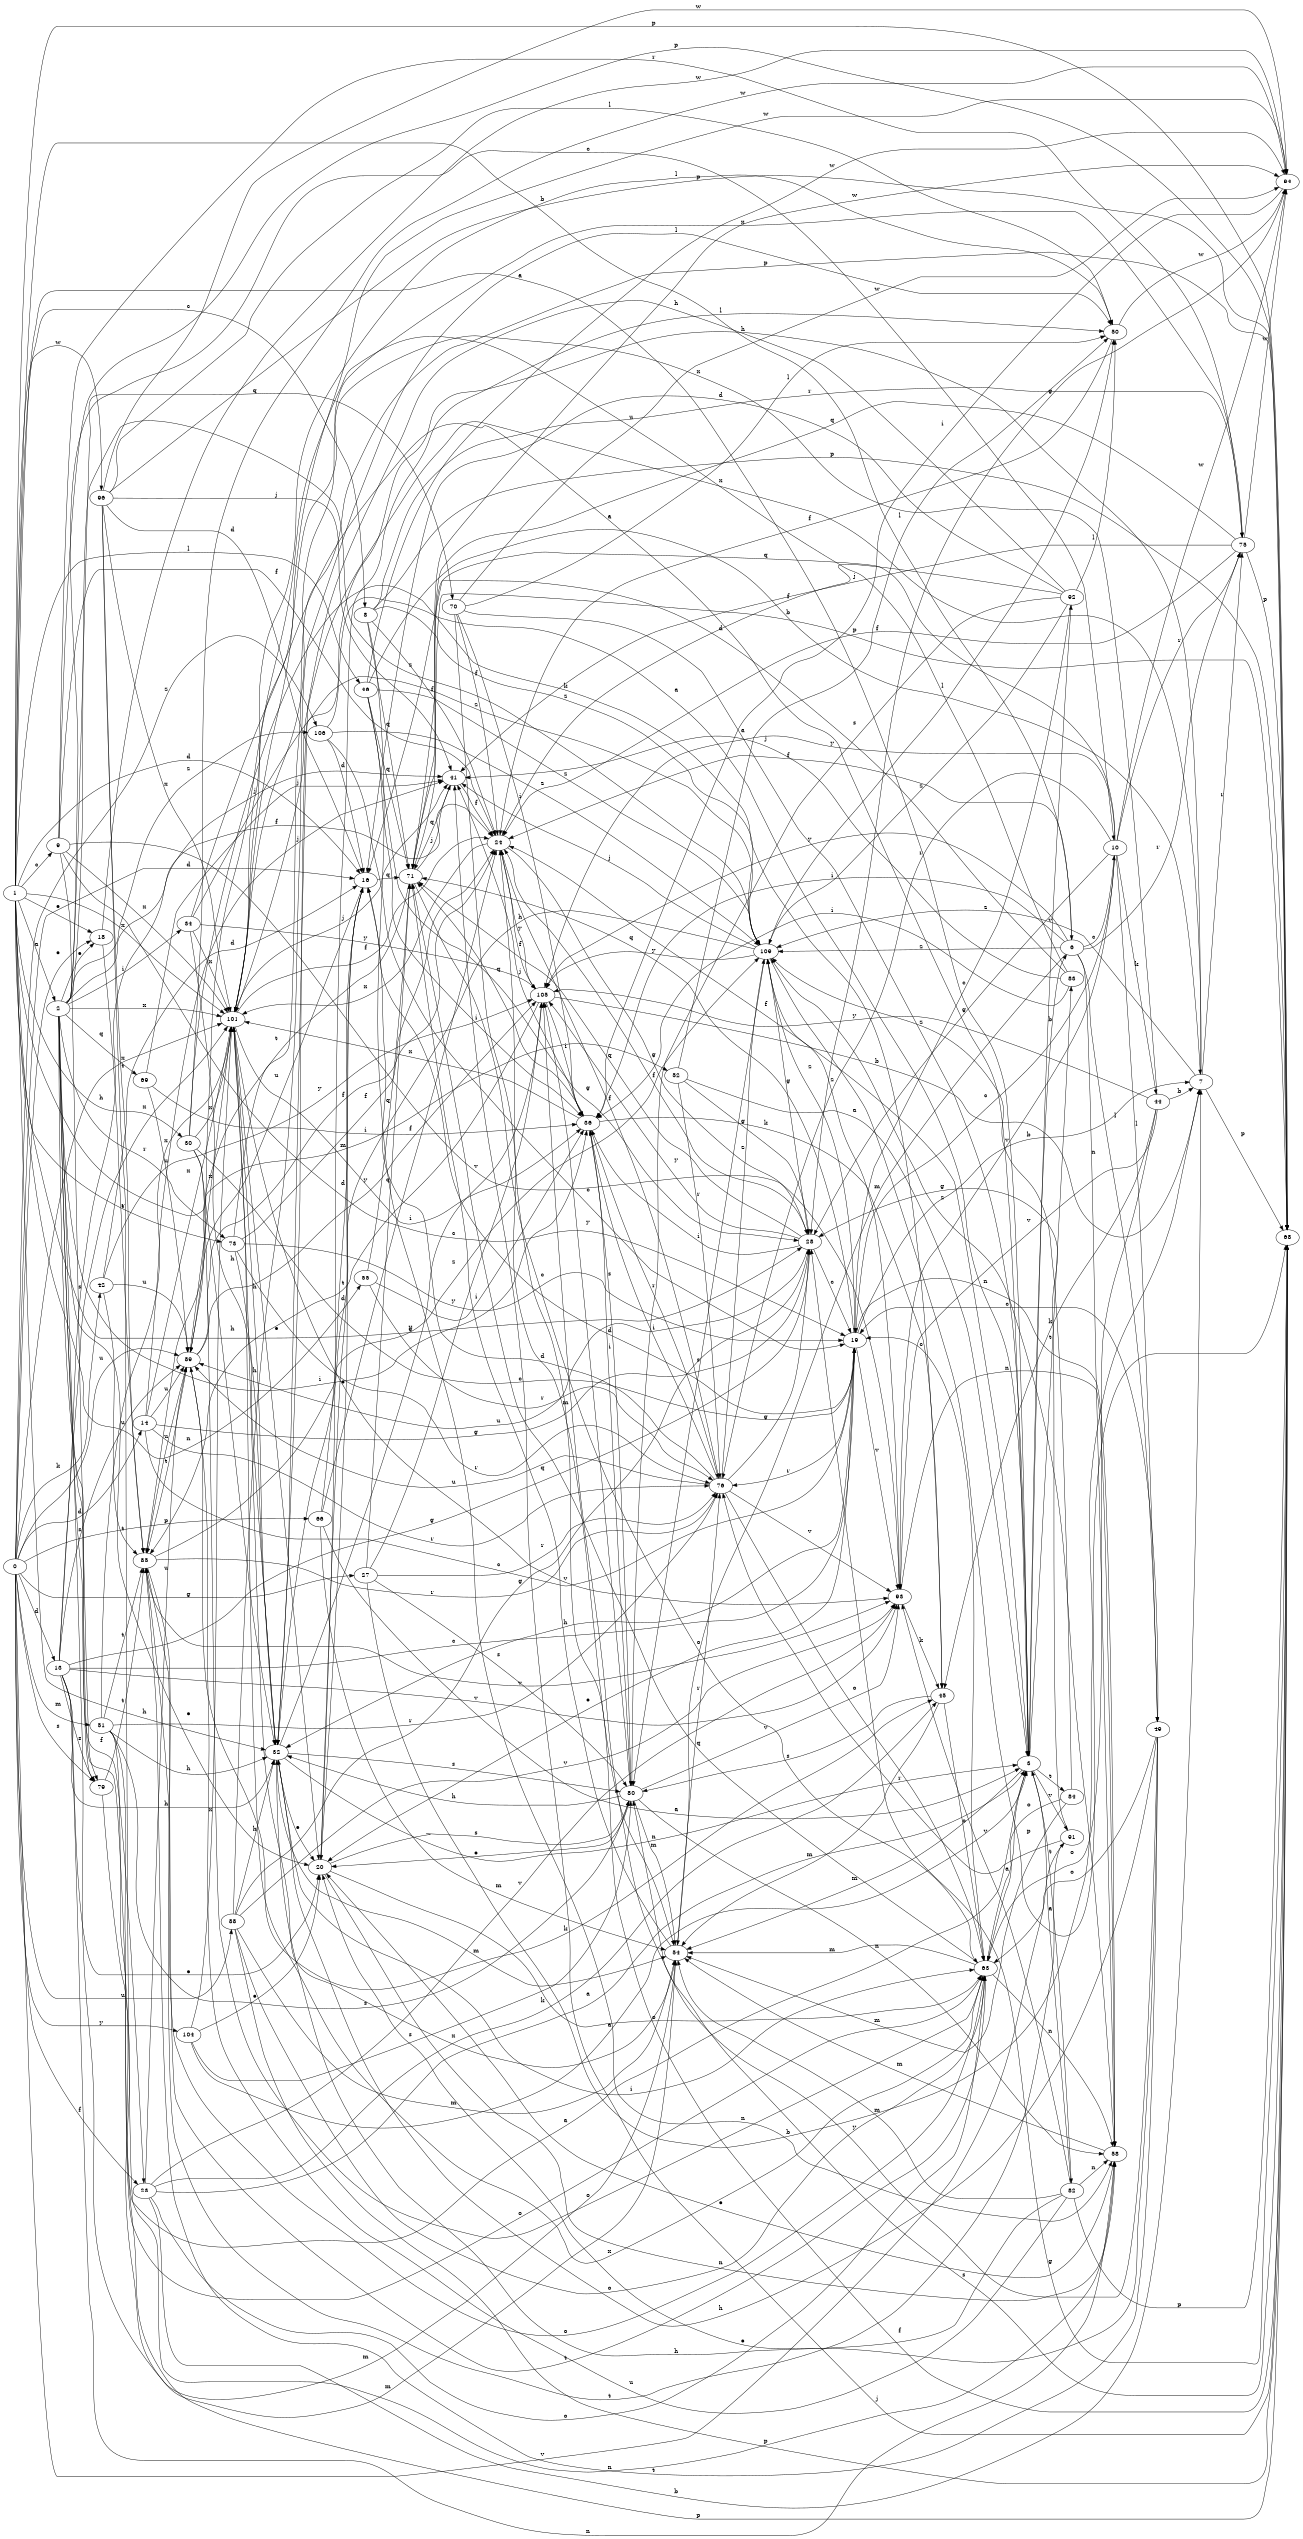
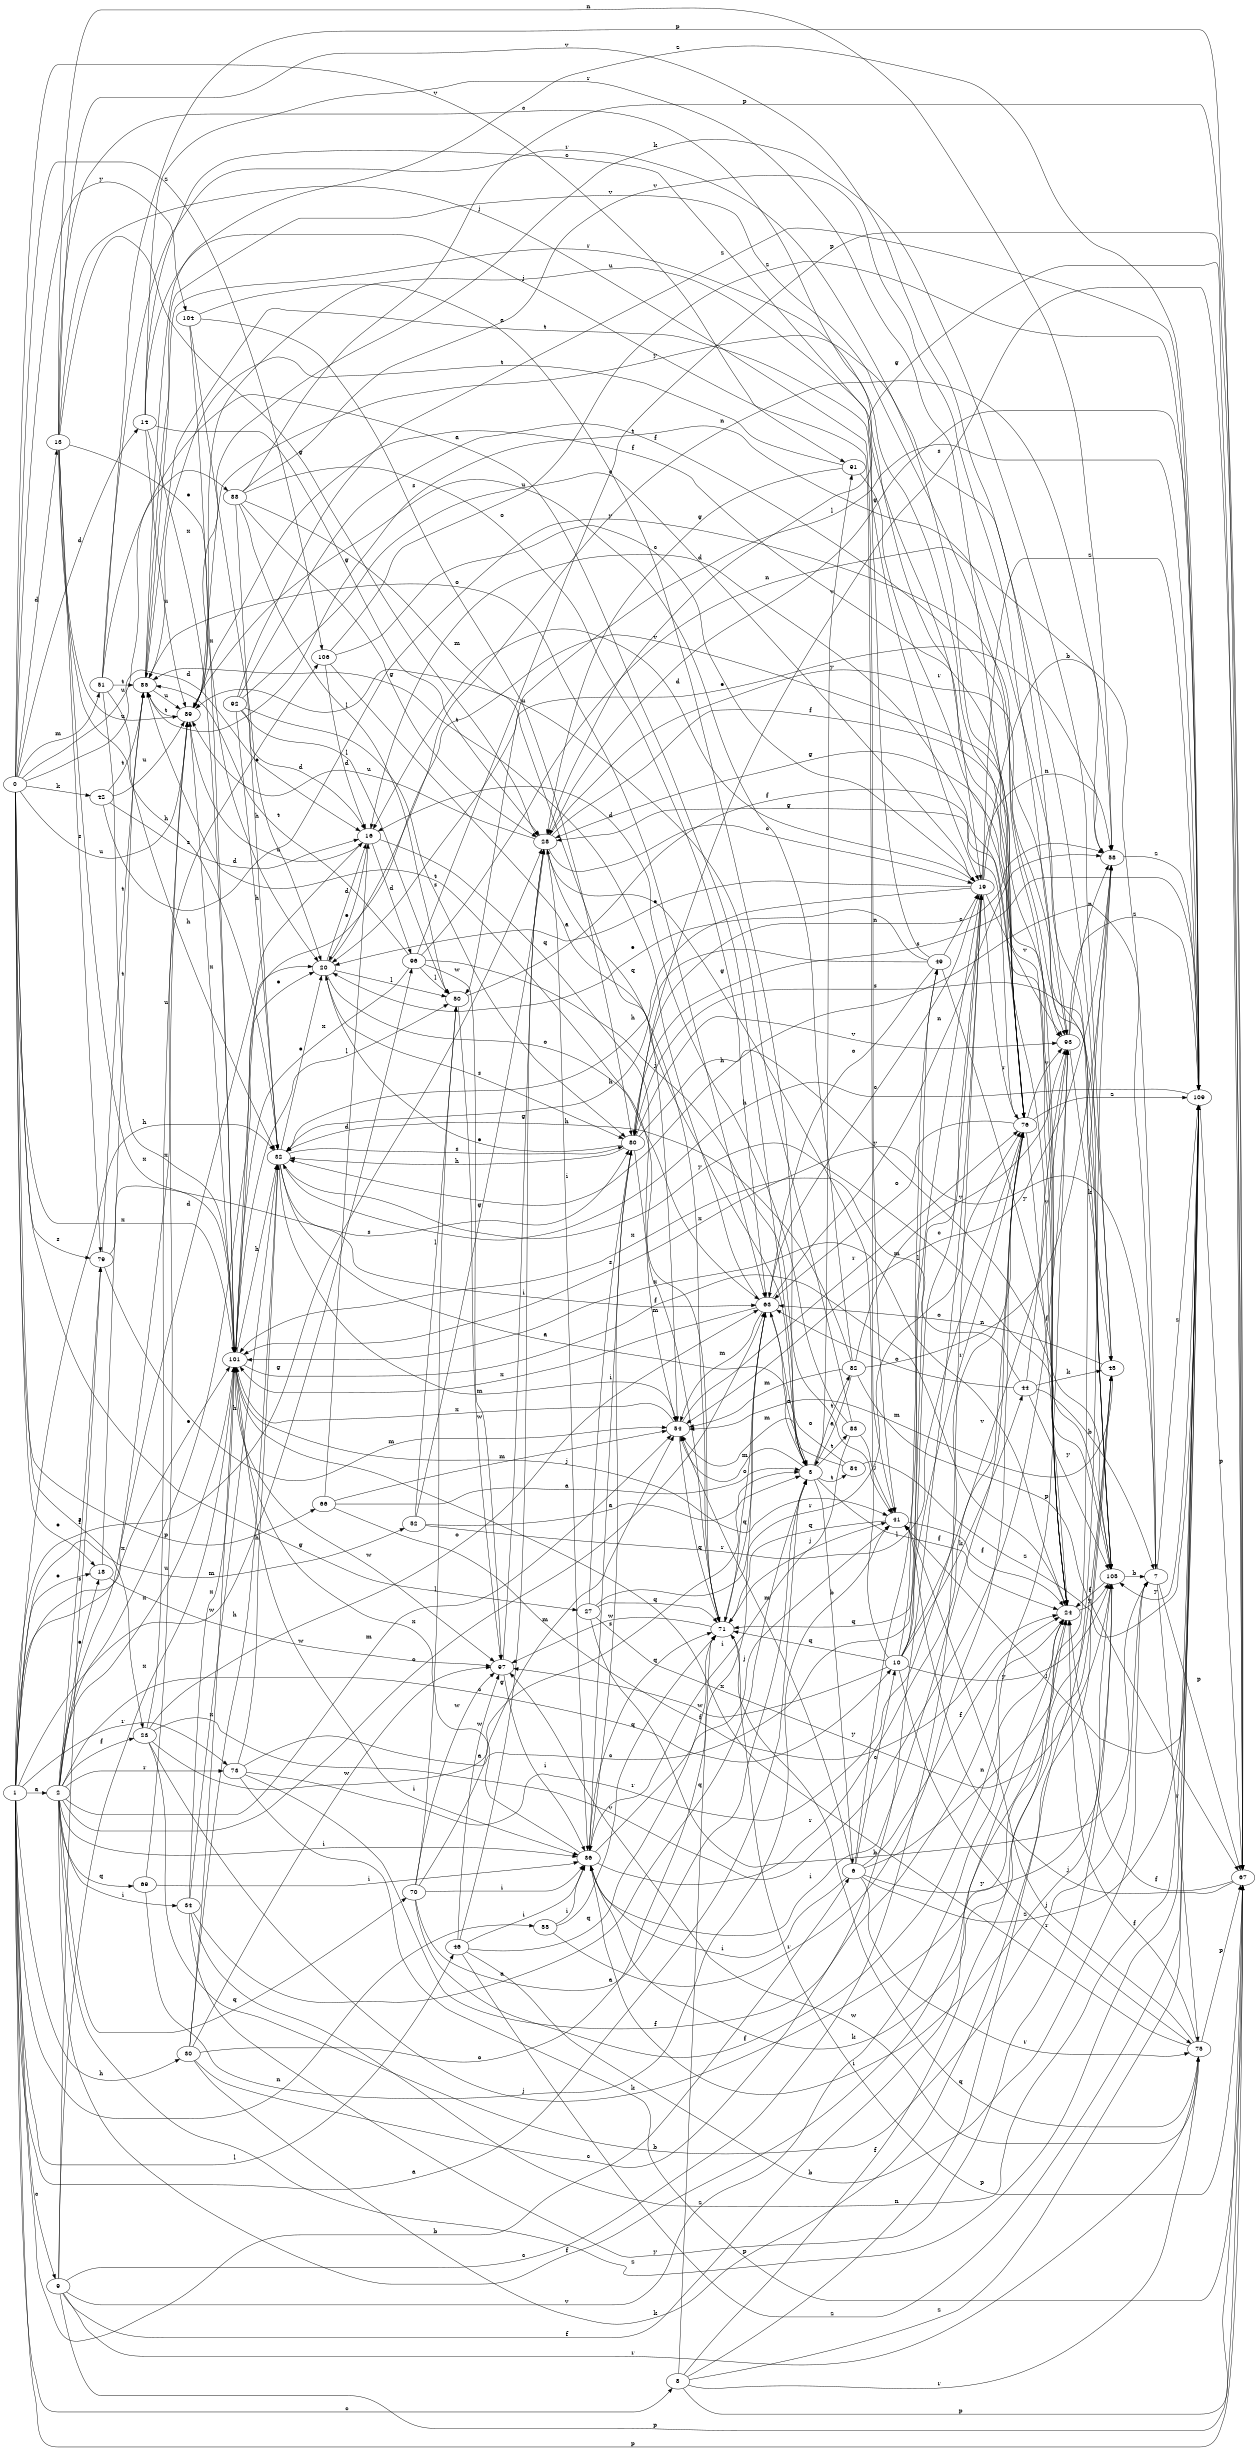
node "94": label "94" -> "97"
edge "96" -> "16": reversed
edge "3" -> "92": removed, label "v"
node "68": label "68" -> "67"
edge "32" -> "3": label "n" -> "a"
edge "51" -> "80": now "79" -> "80"
